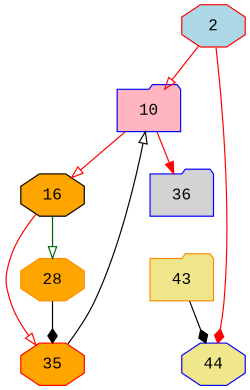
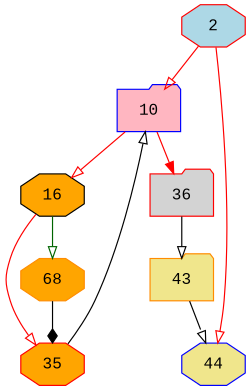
edge "2" -> "44": arrowhead diamond -> onormal
node "36": color blue -> red
edge "36" -> "43": added
node "28": label "28" -> "68"
edge "43" -> "44": arrowhead diamond -> onormal
